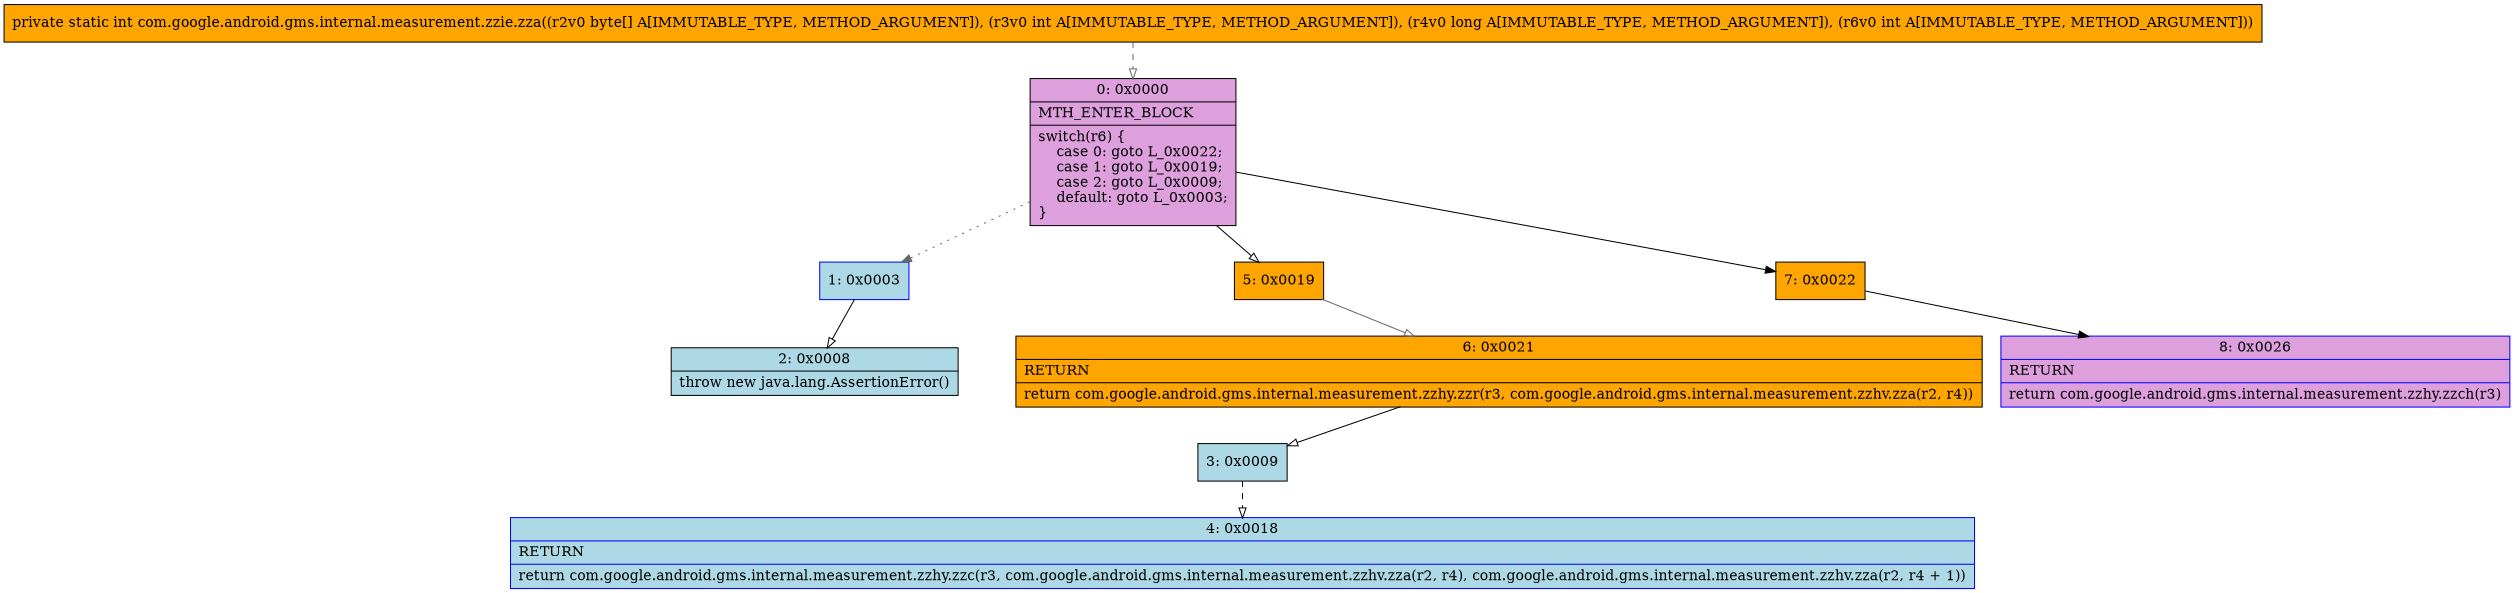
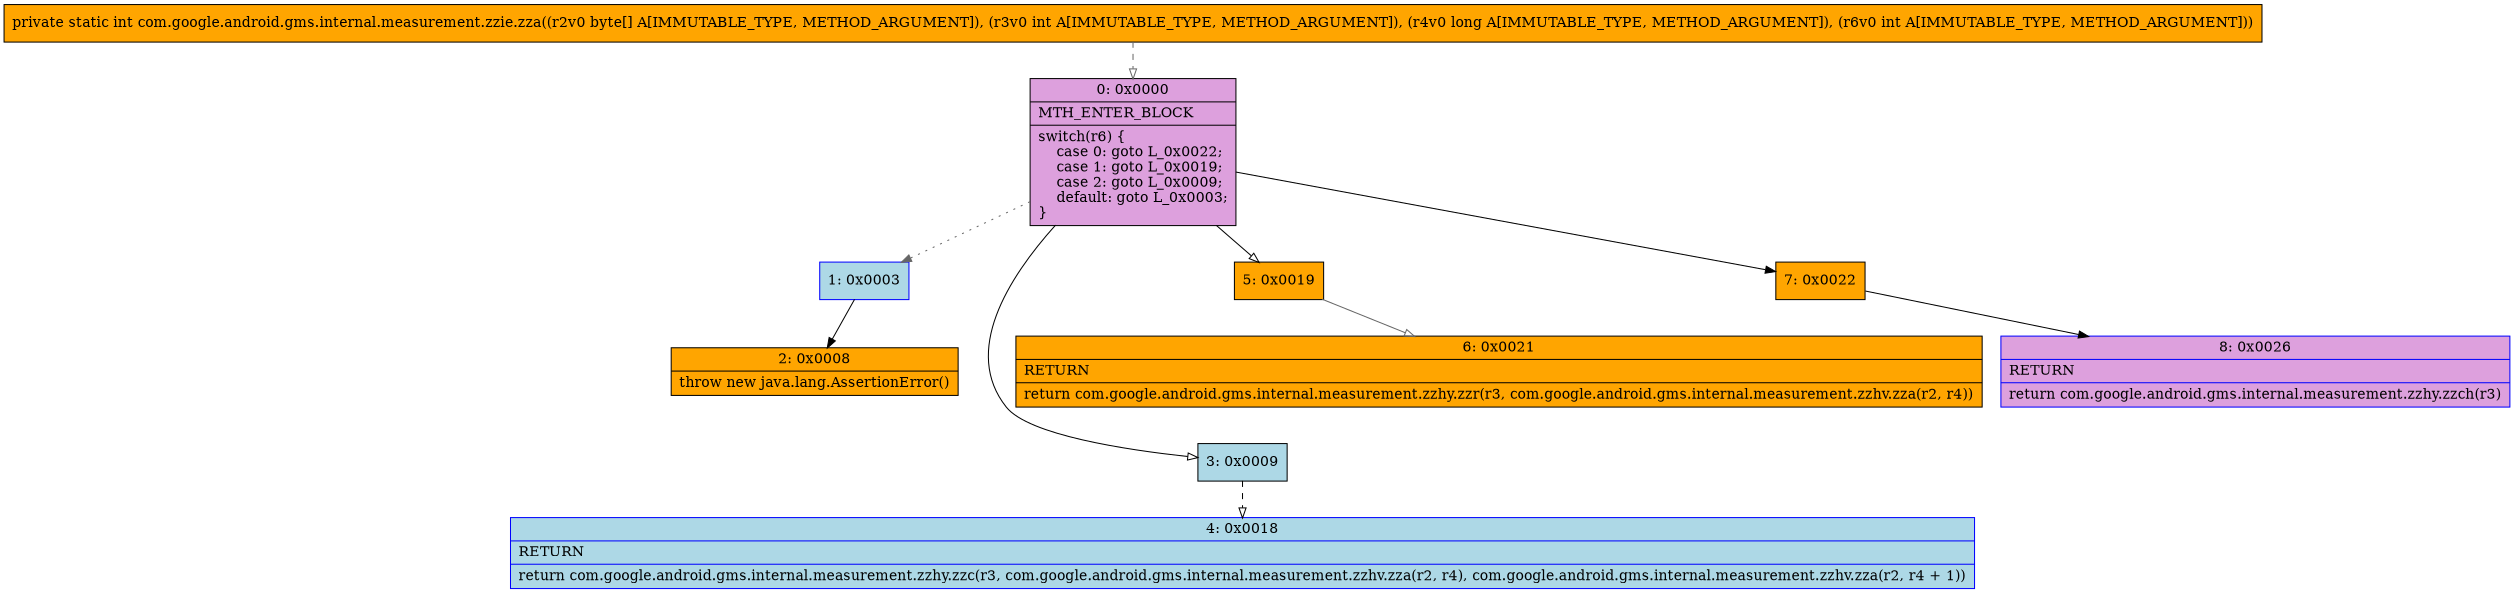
edge "1: 0x0003" -> "2: 0x0008": arrowhead onormal -> normal
node "2: 0x0008": fillcolor lightblue -> orange
edge "6: 0x0021" -> "3: 0x0009": now "0: 0x0000" -> "3: 0x0009"
